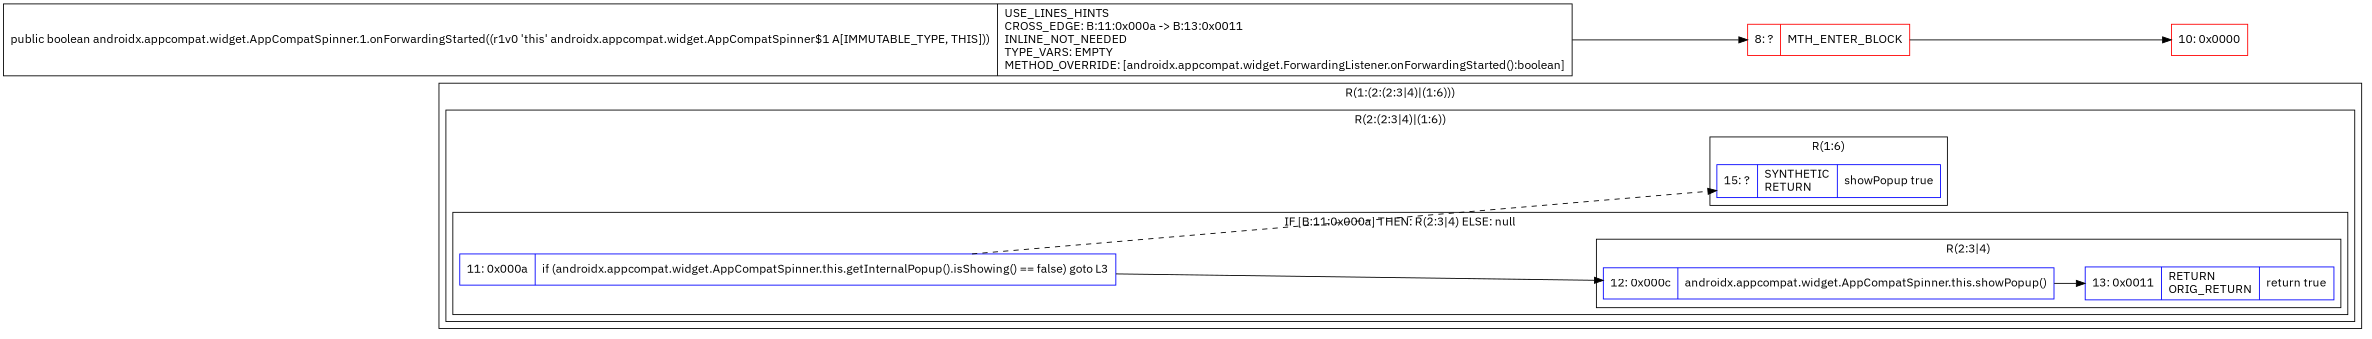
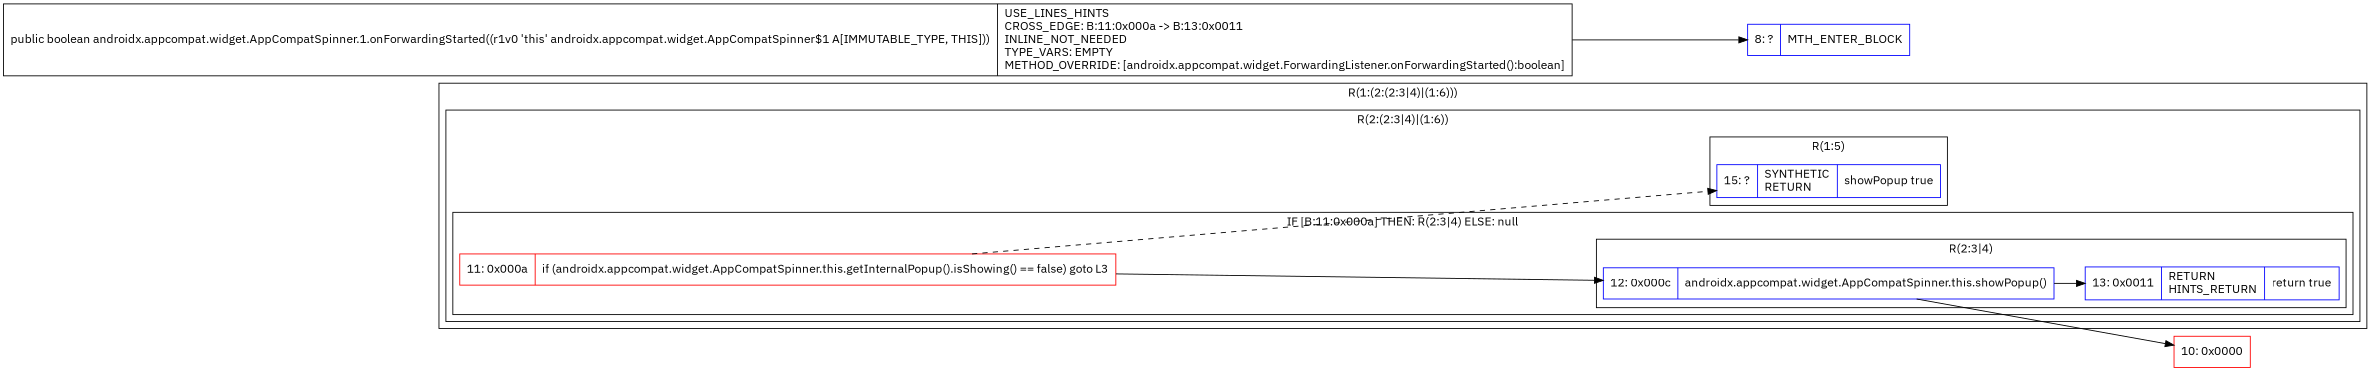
node "8: ?": color red -> blue
edge "8: ?" -> "10: 0x0000": now "12: 0x000c" -> "10: 0x0000"
cluster "R(1:6)": label "R(1:6)" -> "R(1:5)"
node "11: 0x000a": color blue -> red
node "13: 0x0011": text "ORIG_RETURN" -> "HINTS_RETURN"
